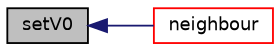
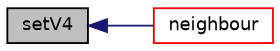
node "setV0": label "setV0" -> "setV4"
